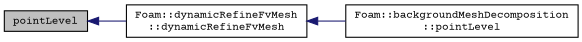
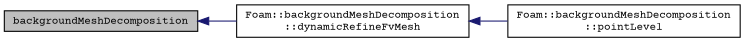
node "pointLevel": label "pointLevel" -> "backgroundMeshDecomposition"
node "Foam::dynamicRefineFvMesh ::dynamicRefineFvMesh": label "Foam::dynamicRefineFvMesh ::dynamicRefineFvMesh" -> "Foam::backgroundMeshDecomposition ::dynamicRefineFvMesh"
